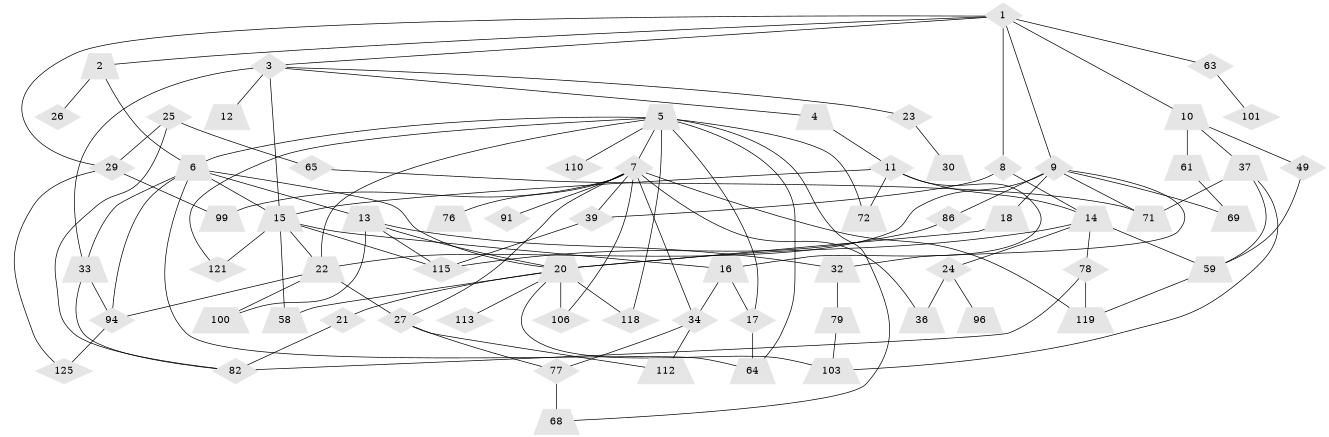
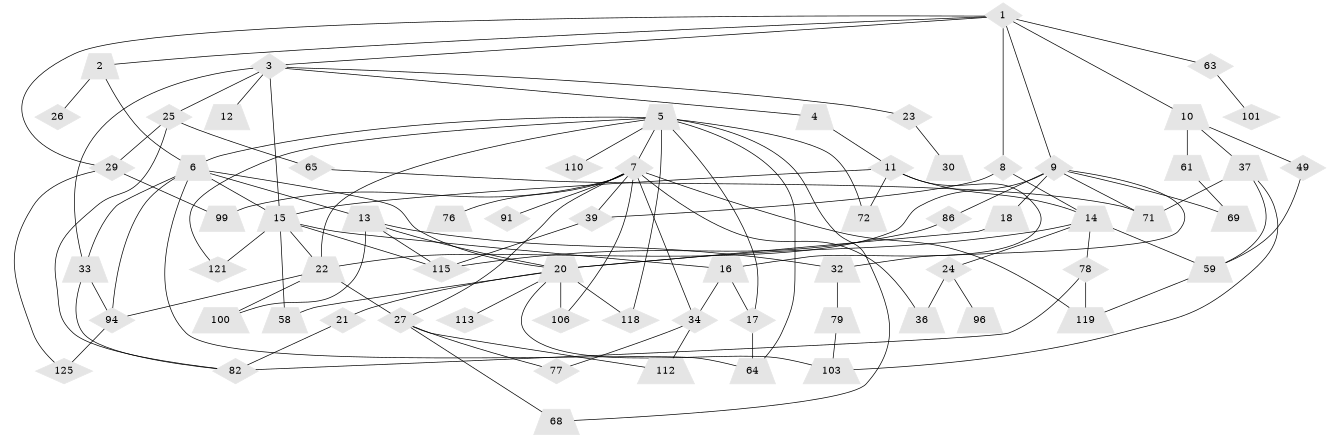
edge "3" -- "25": added
edge "77" -- "68": now "27" -- "68"
